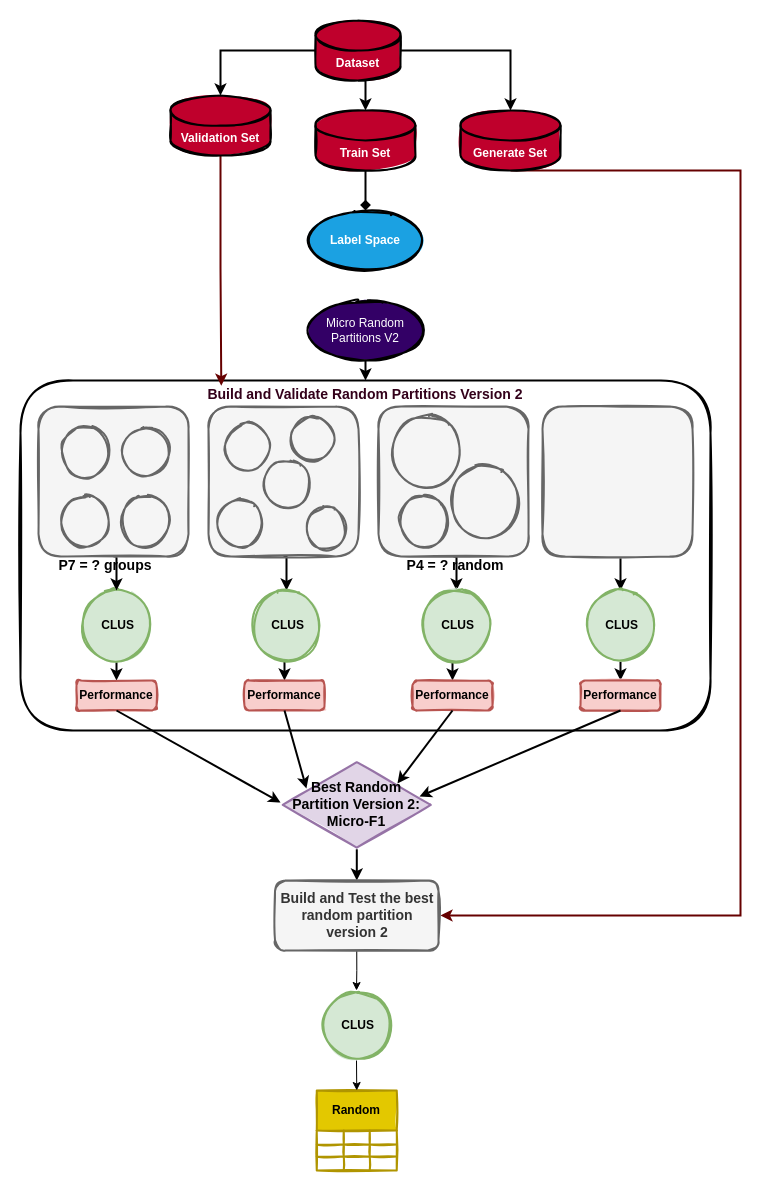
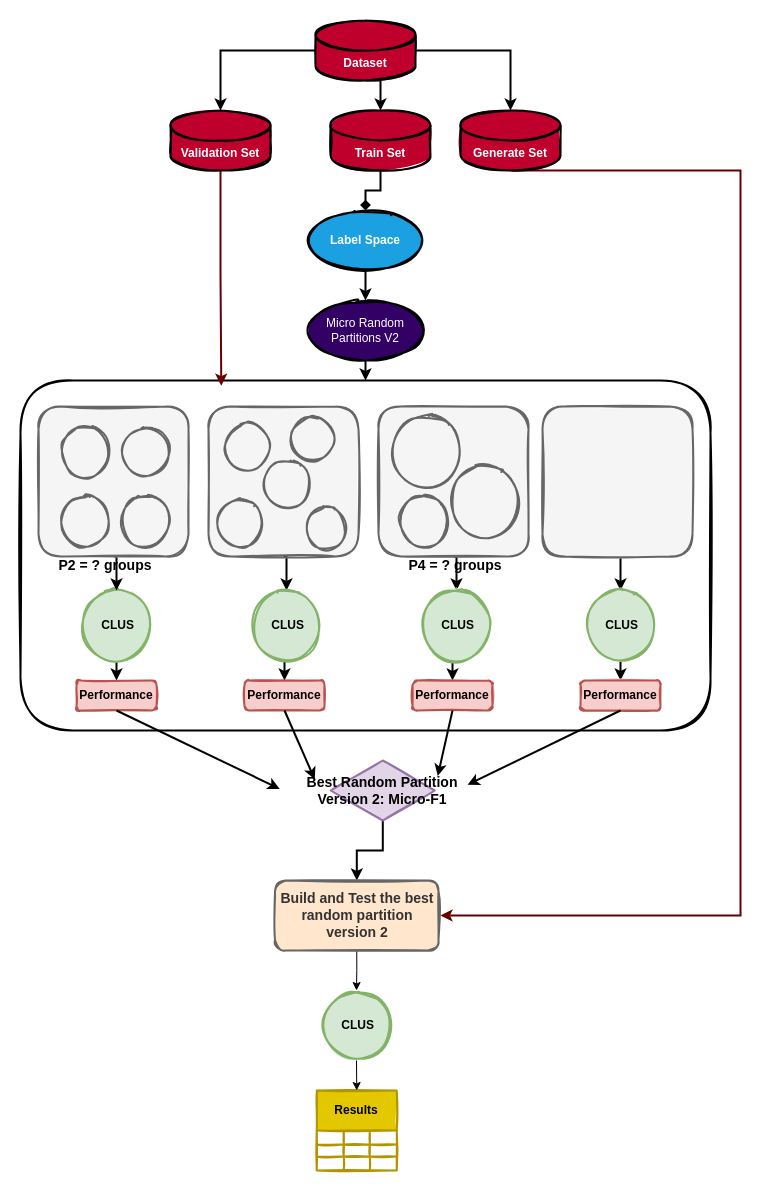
node "Dataset": size 85x60 -> 100x60
node "Validation Set": moved (221, 126) -> (221, 141)
node "Train Set": moved (366, 141) -> (381, 141)
edge "Label Space" -> "Micro Random Partitions V2": added
node "Build and Validate Random Partitions Version 2": removed
node "P7 = ? groups": label "P7 = ? groups" -> "P2 = ? groups"
node "P4 = ? random": label "P4 = ? random" -> "P4 = ? groups"
node "Best Random Partition Version 2: Micro-F1": size 148x89 -> 200x60
node "Build and Test the best random partition version 2": fillcolor #f5f5f5 -> #ffe6cc
node "Random": label "Random" -> "Results"
